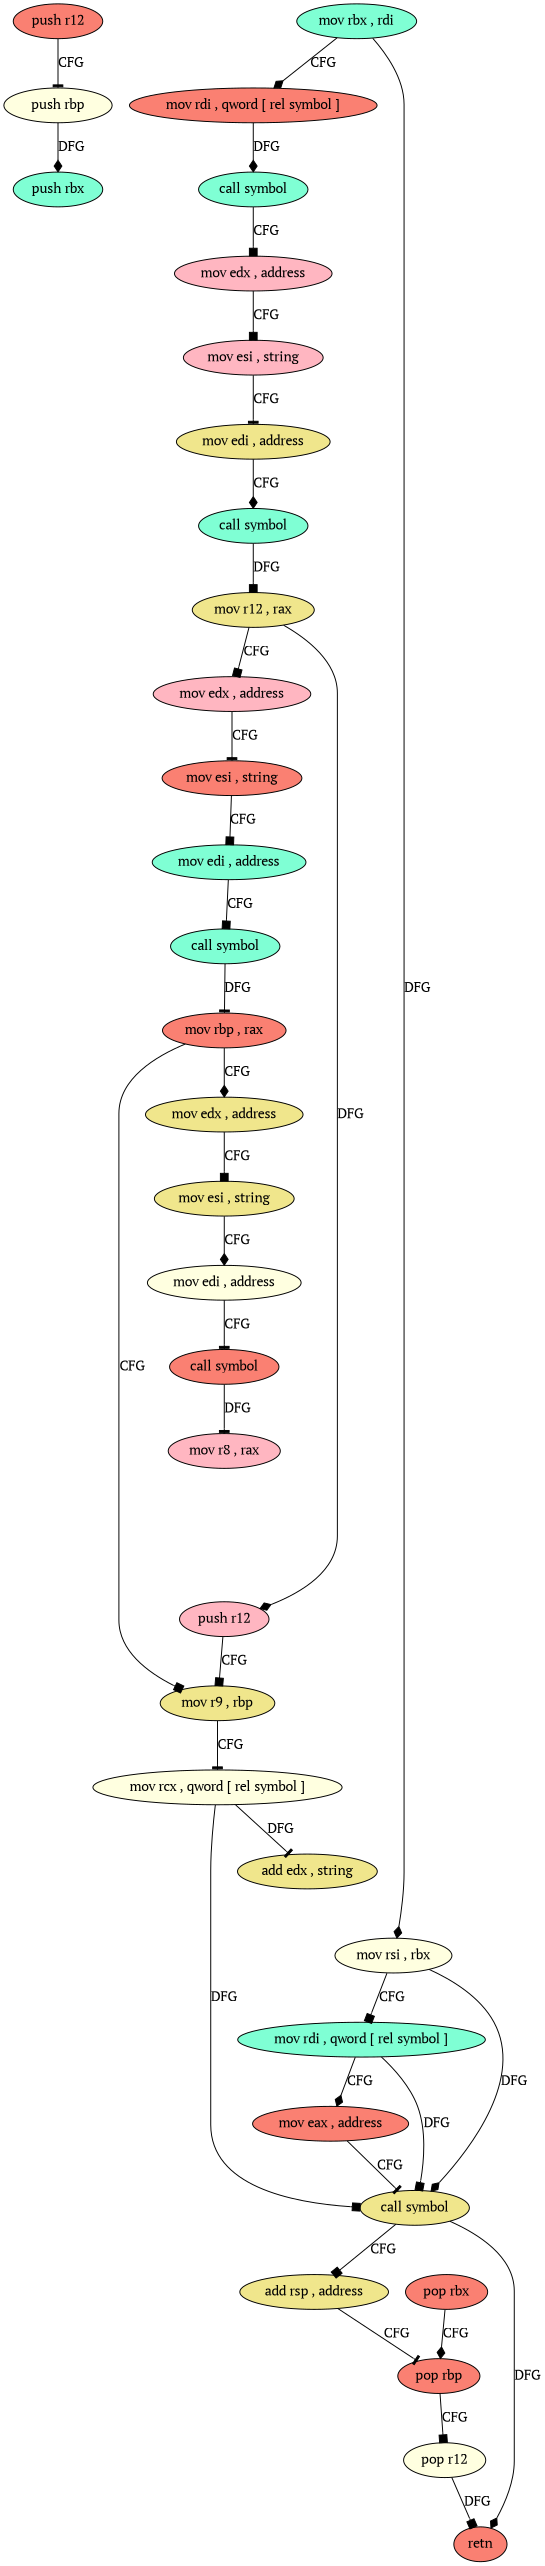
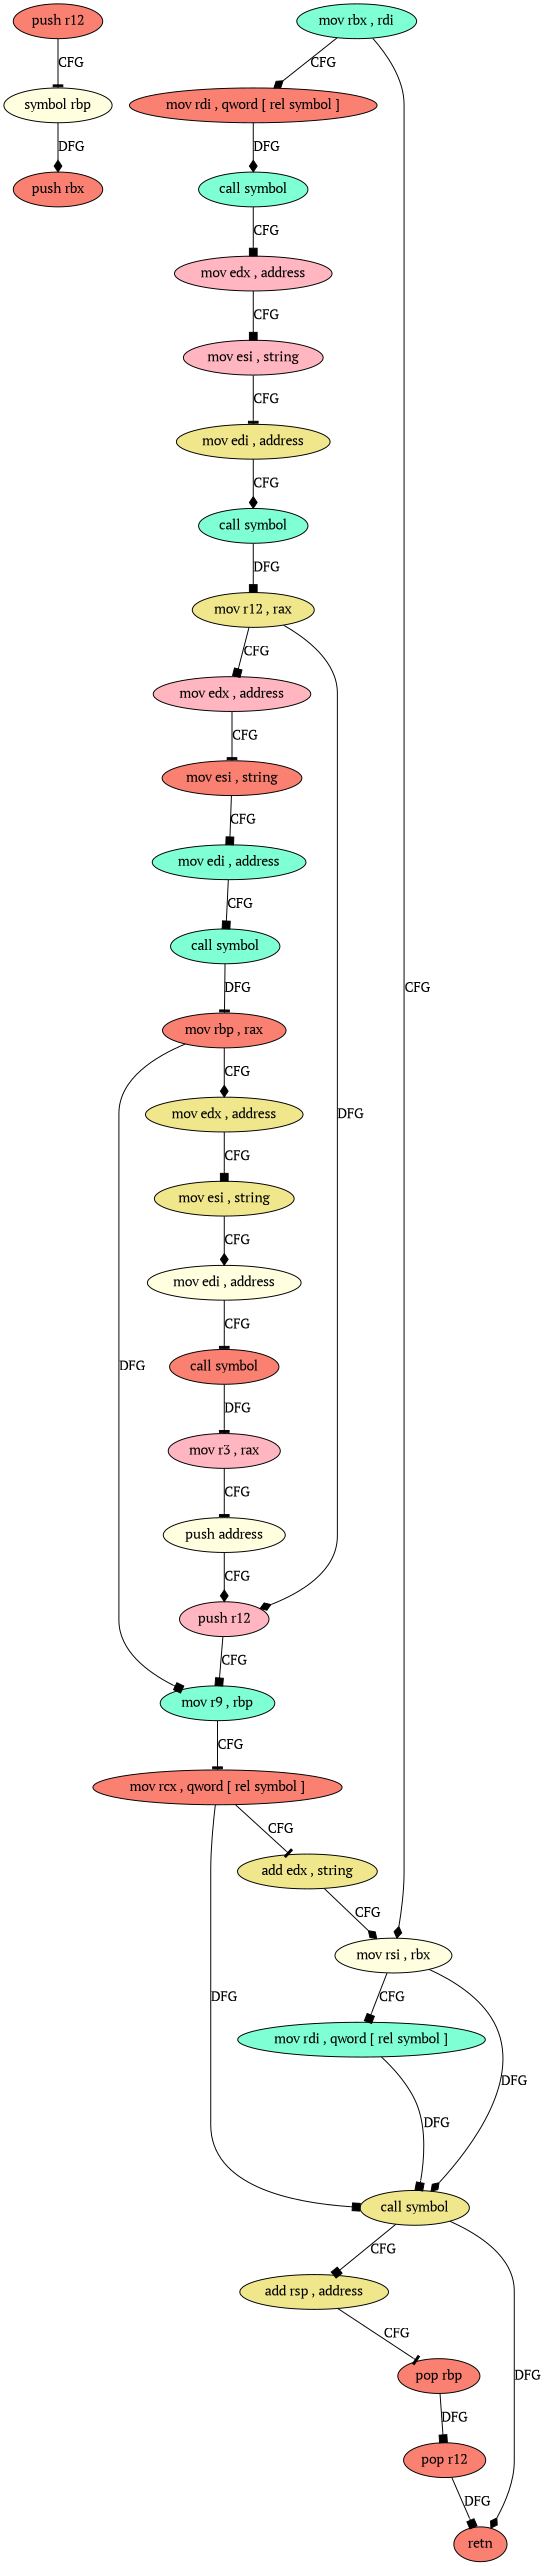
node "push rbp": label "push rbp" -> "symbol rbp"
node "push rbx": fillcolor aquamarine -> salmon
edge "mov rbx , rdi" -> "mov rsi , rbx": label "DFG" -> "CFG"
edge "mov rbp , rax" -> "mov r9 , rbp": label "CFG" -> "DFG"
node "mov r8 , rax": label "mov r8 , rax" -> "mov r3 , rax"
node "push address": added
node "mov r9 , rbp": fillcolor khaki -> aquamarine
node "mov rcx , qword [ rel symbol ]": fillcolor lightyellow -> salmon
edge "mov rcx , qword [ rel symbol ]" -> "add edx , string": label "DFG" -> "CFG"
edge "add edx , string" -> "mov rsi , rbx": added, label "CFG"
node "mov eax , address": removed
node "pop rbx": removed
edge "pop rbp" -> "pop r12": label "CFG" -> "DFG"
node "pop r12": fillcolor lightyellow -> salmon
